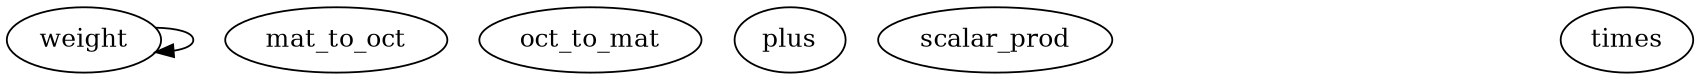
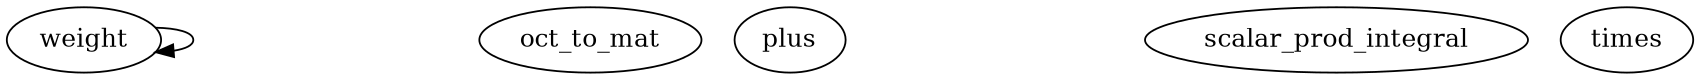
node "mat_to_oct": removed
node "scalar_prod": removed
node "scalar_prod_integral": added
